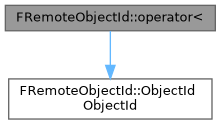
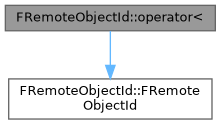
node "FRemoteObjectId::ObjectId ObjectId": label "FRemoteObjectId::ObjectId ObjectId" -> "FRemoteObjectId::FRemote ObjectId"
